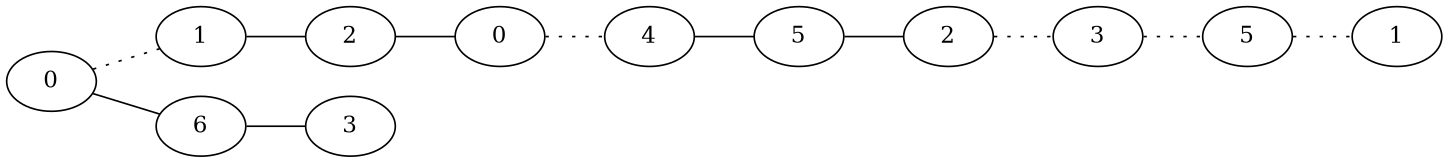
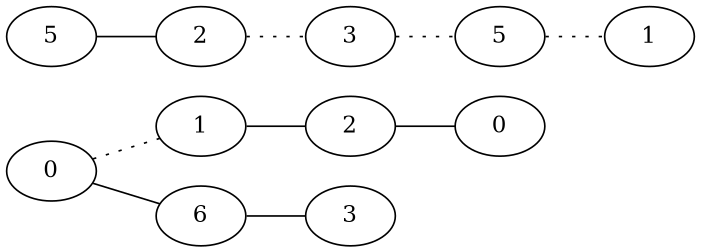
node "4": removed
